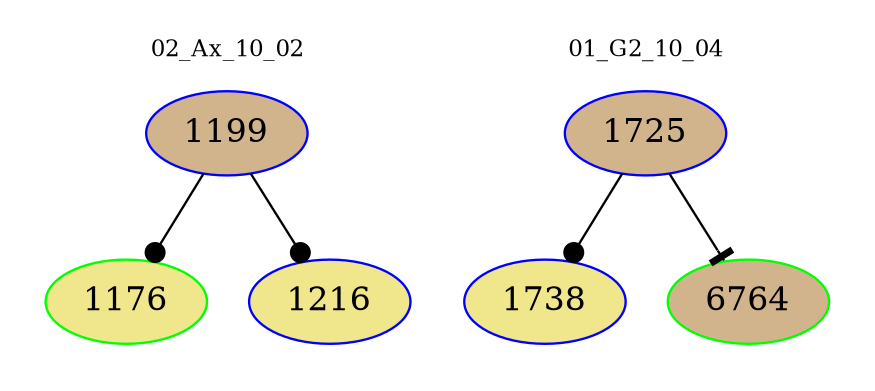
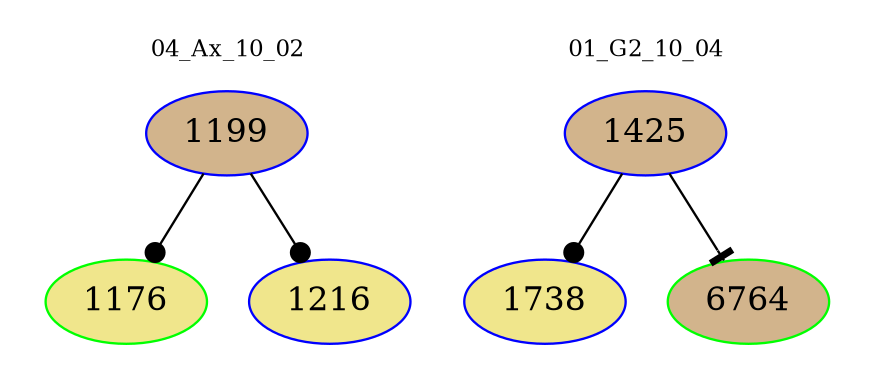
cluster "02_Ax_10_02": label "02_Ax_10_02" -> "04_Ax_10_02"
node "1725": label "1725" -> "1425"
